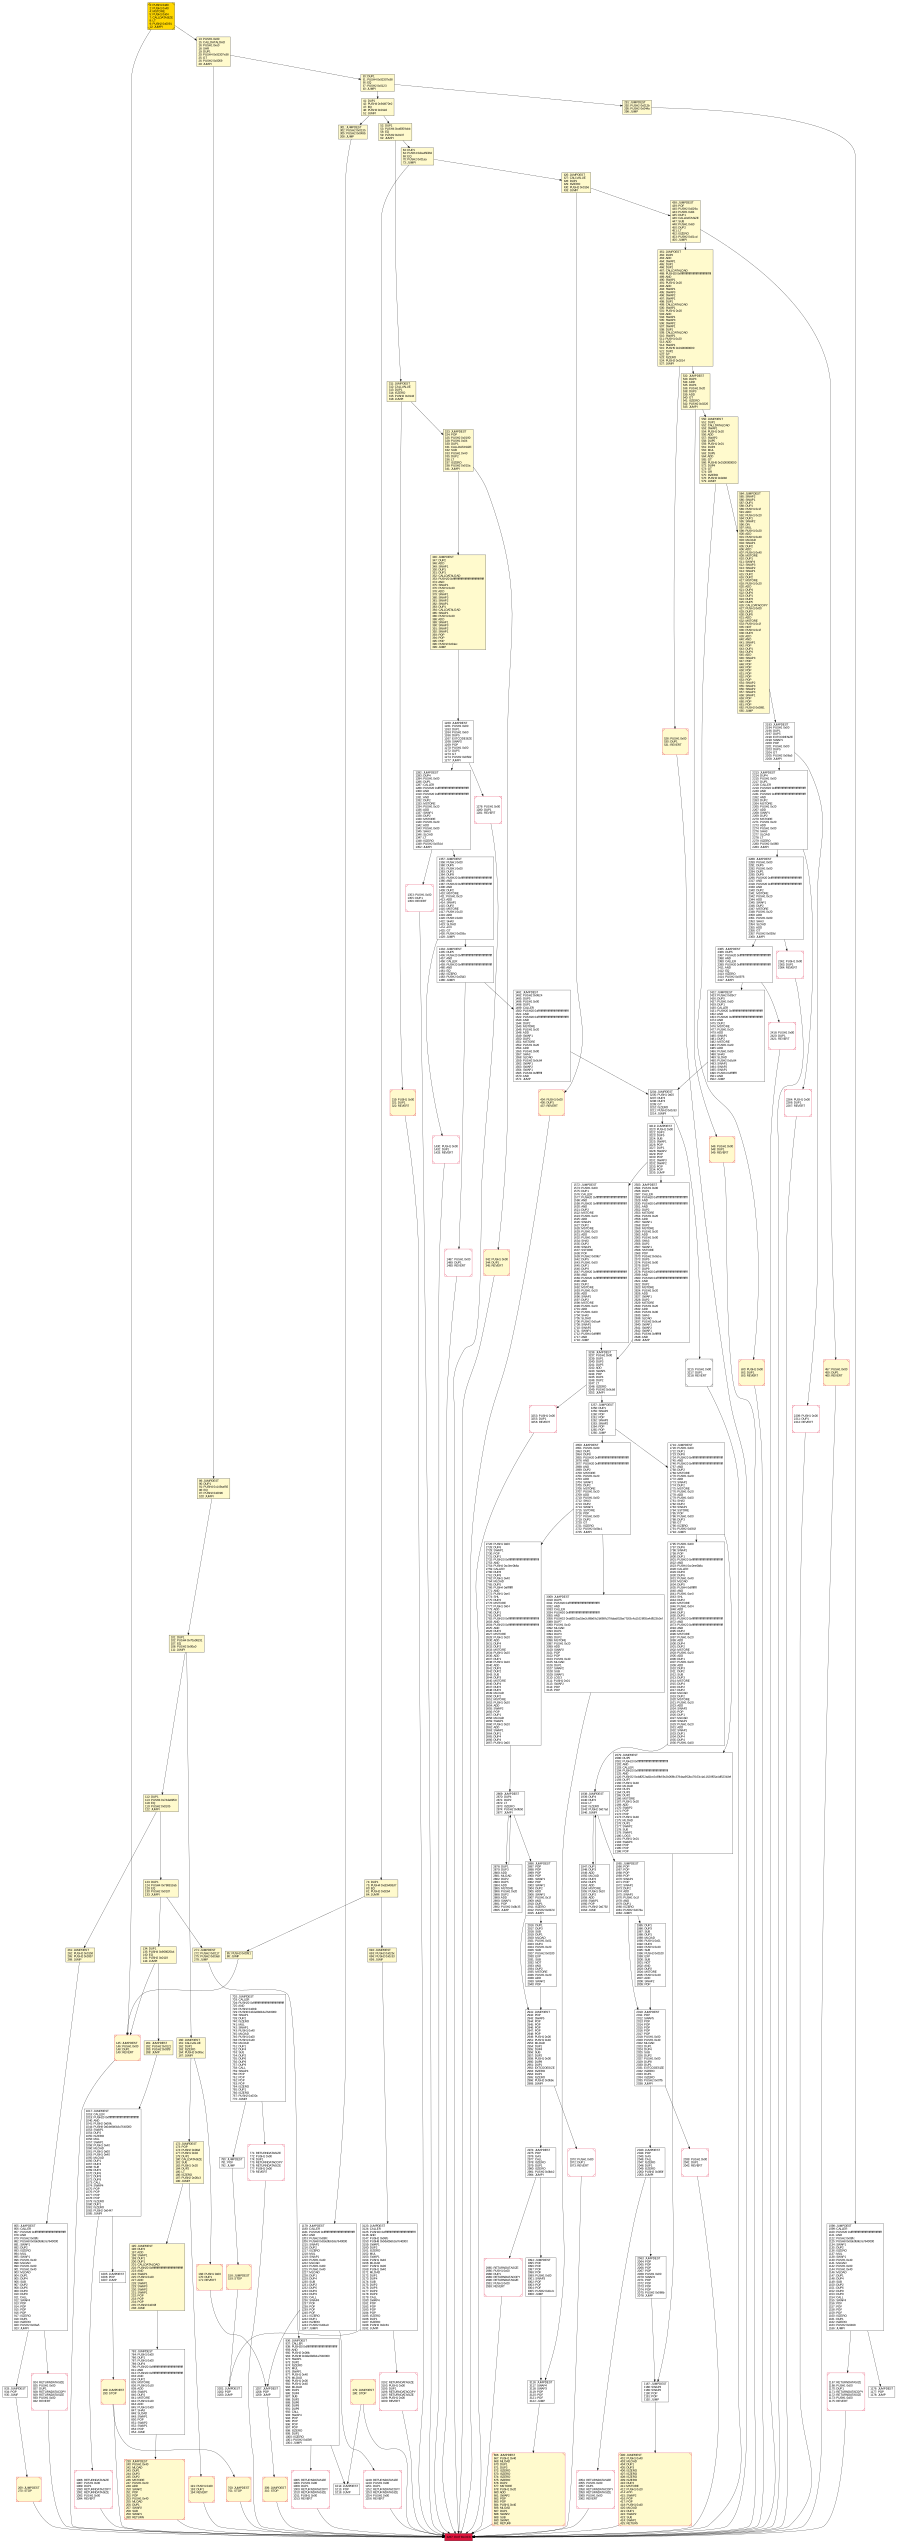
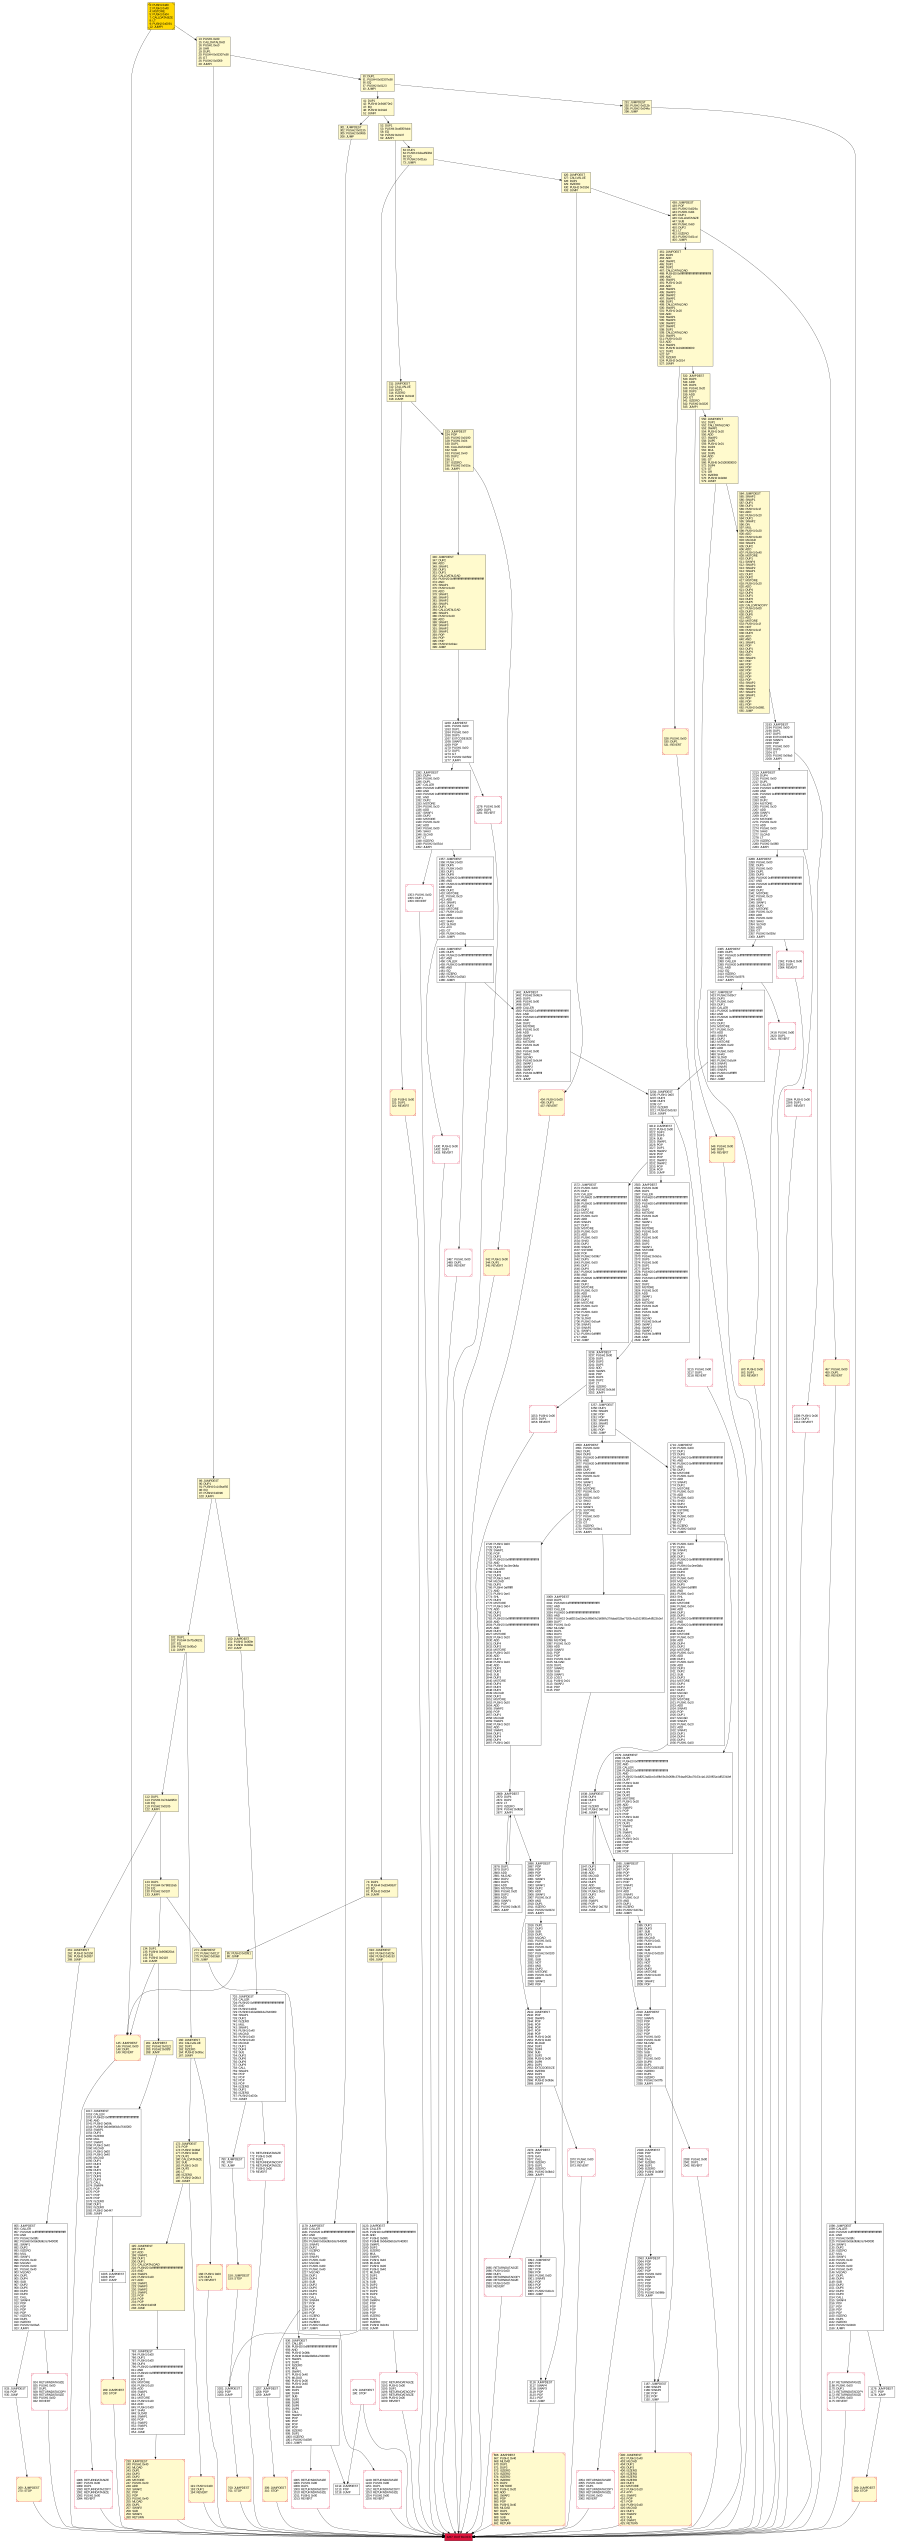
node "3215: PUSH1 0x00 3217: DUP1 3218: REVERT": color black -> crimson
node "150: JUMPDEST 151: PUSH2 0x009e 154: PUSH2 0x02be 157: JUMP": added
edge "168: PUSH1 0x00 170: DUP1 171: REVERT" -> "1257: JUMPDEST 1258: POP 1259: JUMP": now "168: PUSH1 0x00 170: DUP1 171: REVERT" -> "3267: EXIT BLOCK"
node "279: JUMPDEST 280: STOP": fillcolor lemonchiffon -> white
edge "289: JUMPDEST 290: STOP" -> "700: JUMPDEST 701: STOP": now "3201: JUMPDEST 3202: POP 3203: JUMP" -> "700: JUMPDEST 701: STOP"
node "299: JUMPDEST 300: STOP": added
